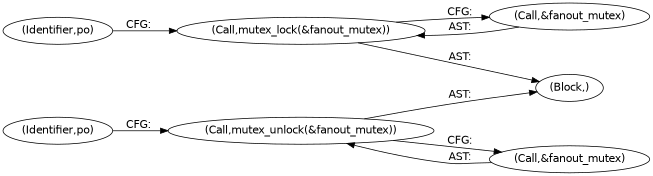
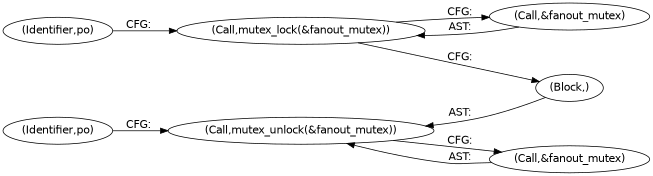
edge "(Call,mutex_lock(&fanout_mutex))" -> "(Block,)": label "AST: " -> "CFG: "
edge "(Call,mutex_unlock(&fanout_mutex))" -> "(Block,)": reversed
